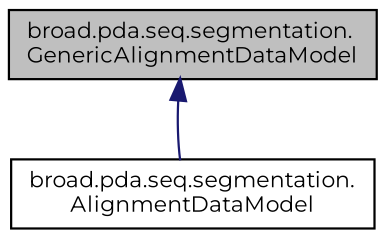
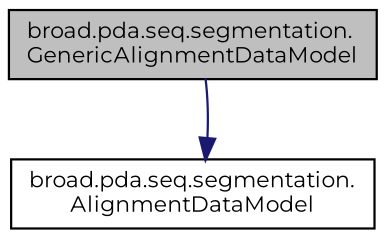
edge "broad.pda.seq.segmentation. AlignmentDataModel" -> "broad.pda.seq.segmentation. GenericAlignmentDataModel": reversed
